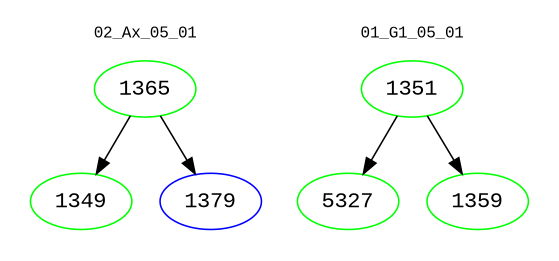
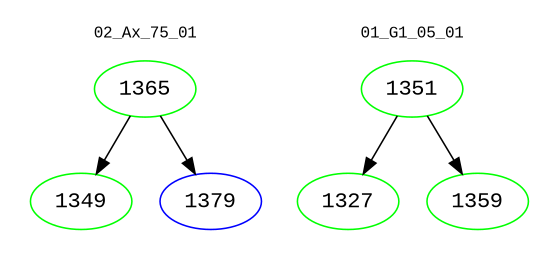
cluster "02_Ax_05_01": label "02_Ax_05_01" -> "02_Ax_75_01"
node "5327": label "5327" -> "1327"
